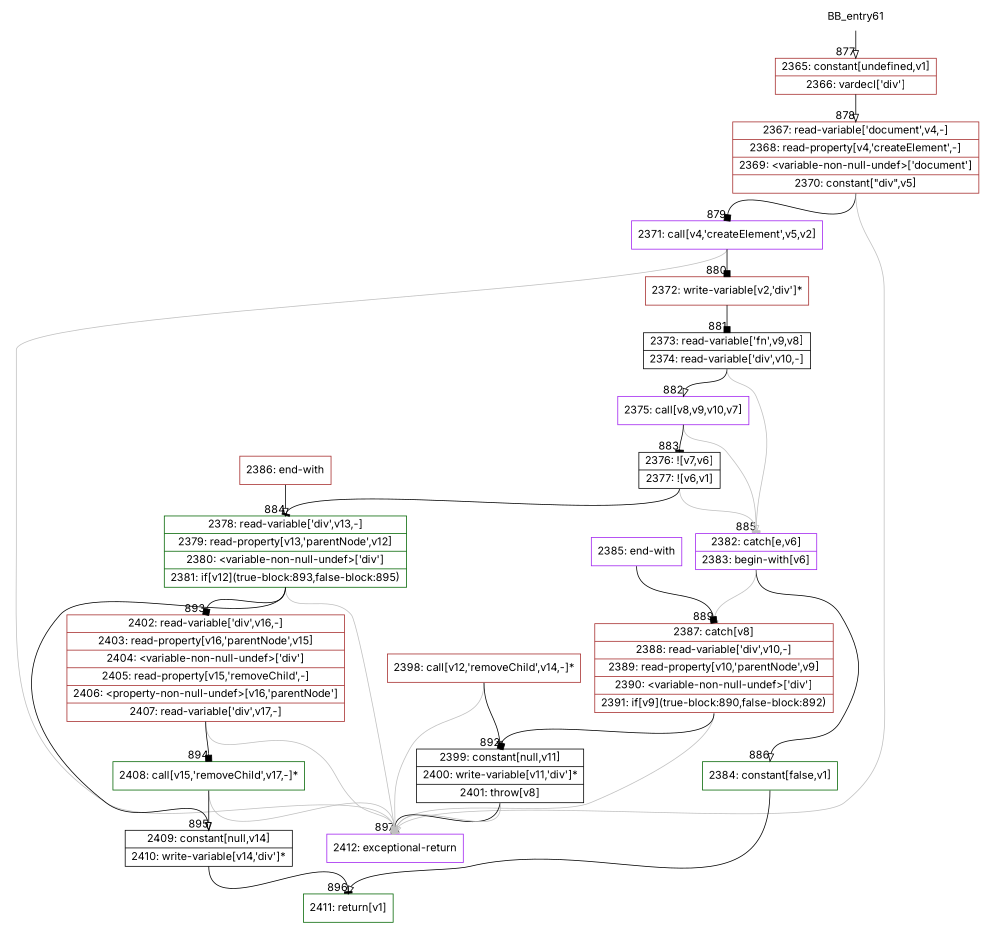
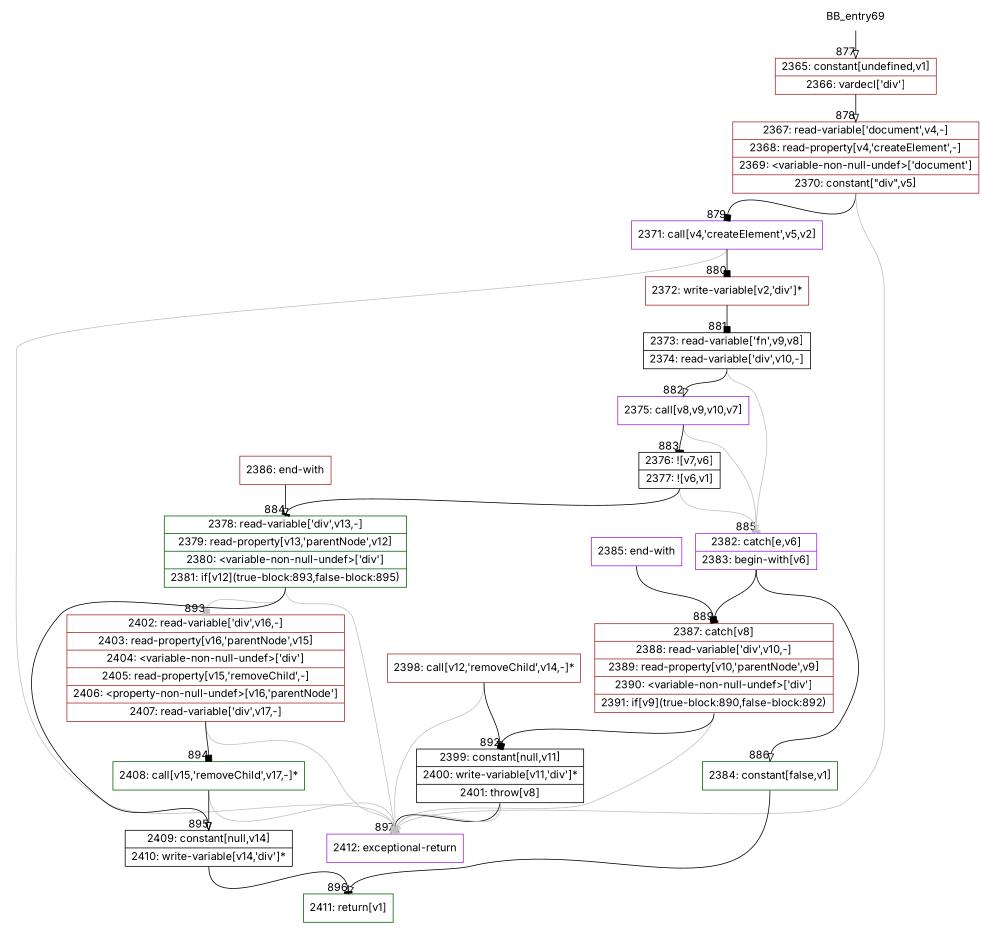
node "BB_entry61": label "BB_entry61" -> "BB_entry69"
edge "2382: catch[e,v6]" -> "2387: catch[v8]": color gray -> black
edge "2378: read-variable['div',v13,-]" -> "2402: read-variable['div',v16,-]": color black -> gray
